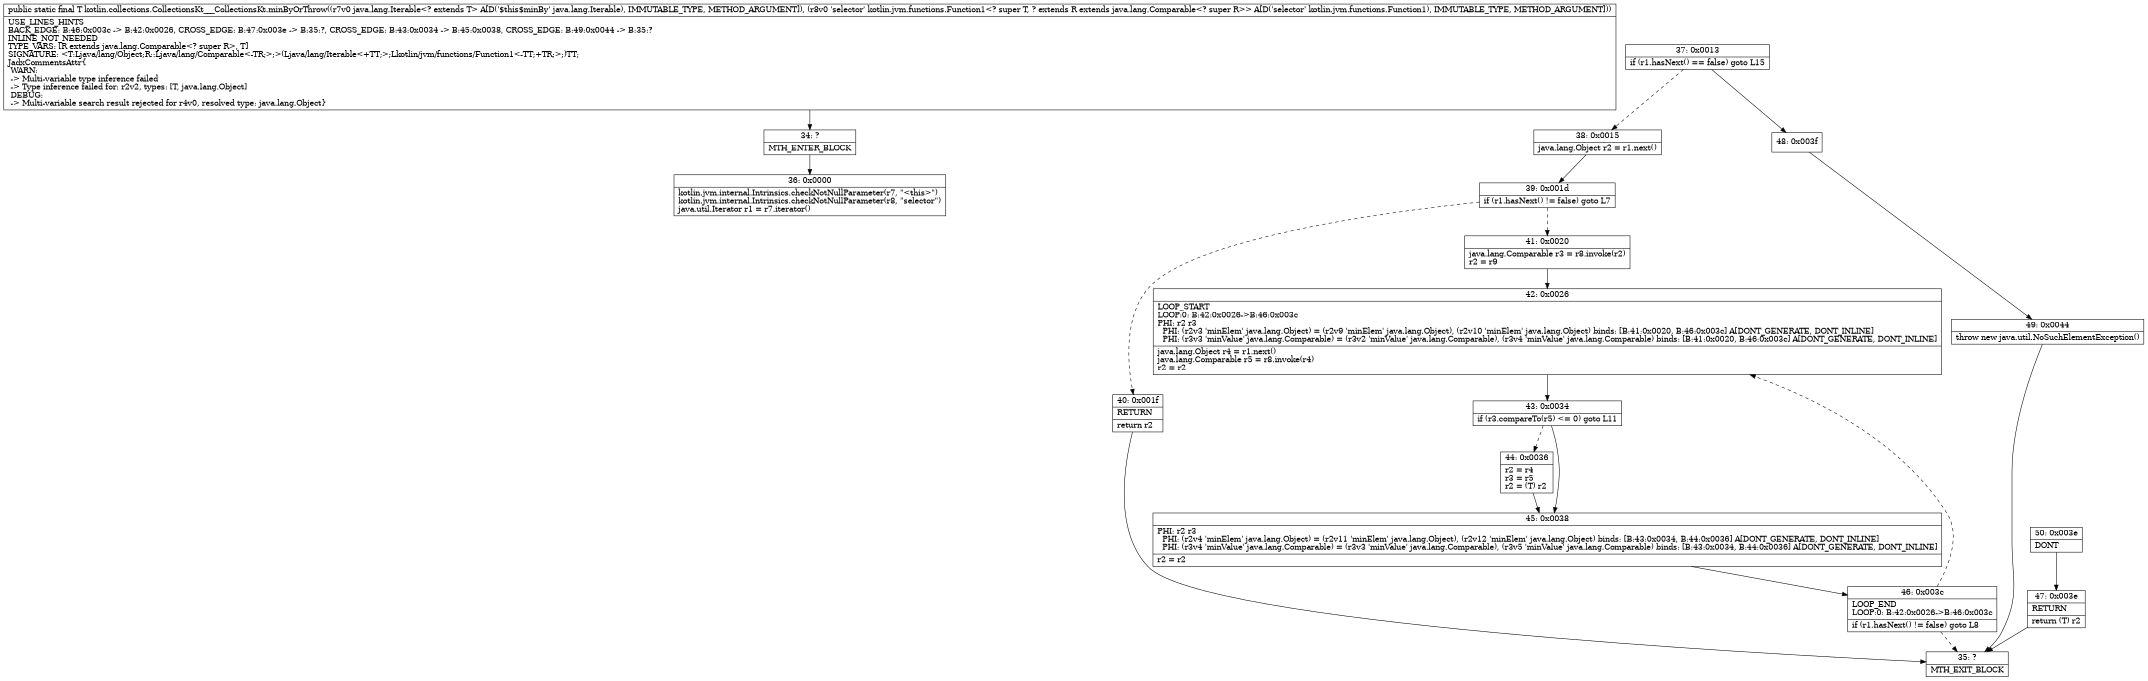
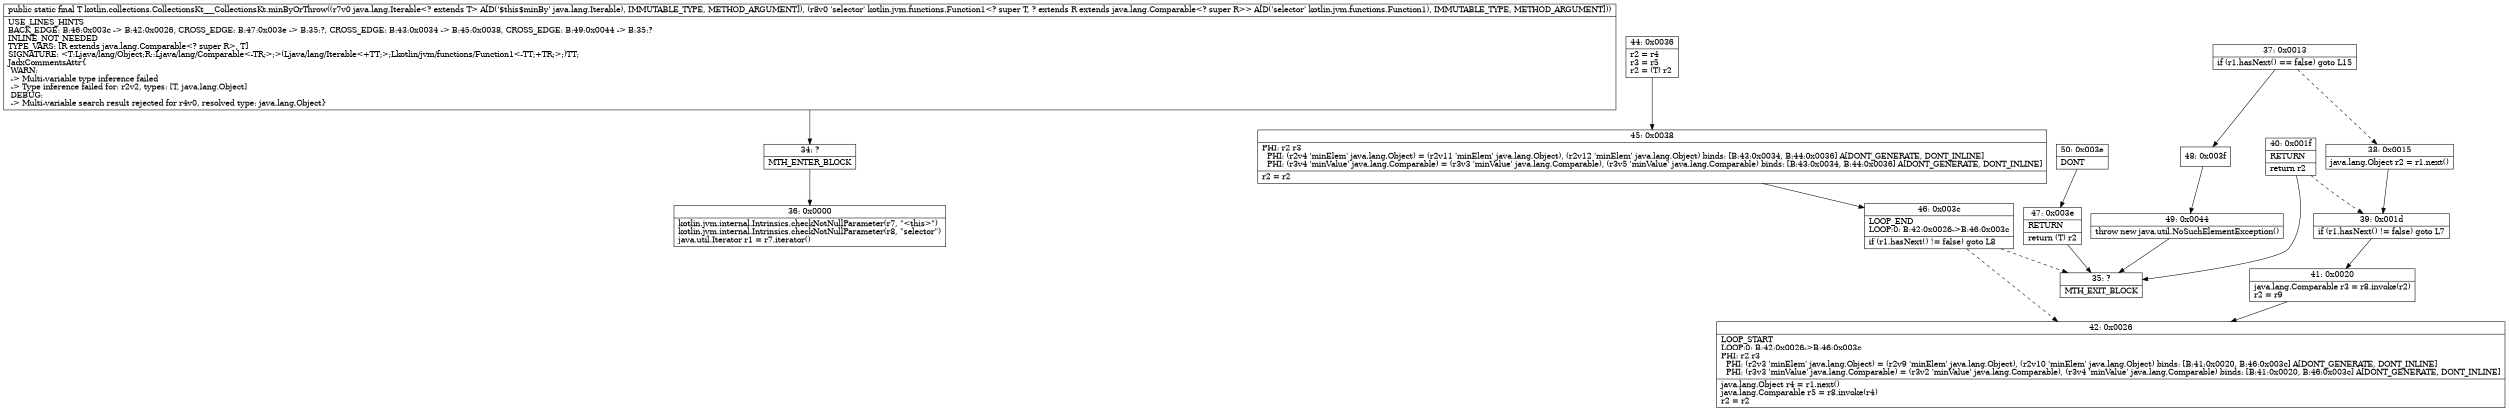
edge "39: 0x001d" -> "41: 0x0020": style dashed -> solid
edge "39: 0x001d" -> "40: 0x001f": reversed
node "43: 0x0034": removed
